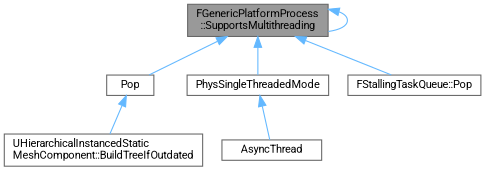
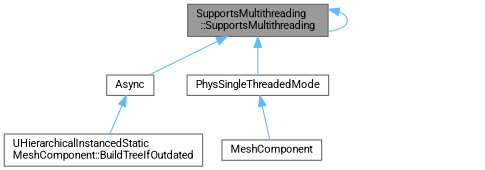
node "FGenericPlatformProcess ::SupportsMultithreading": label "FGenericPlatformProcess ::SupportsMultithreading" -> "SupportsMultithreading ::SupportsMultithreading"
node "Pop": label "Pop" -> "Async"
node "FStallingTaskQueue::Pop": removed
node "AsyncThread": label "AsyncThread" -> "MeshComponent"
